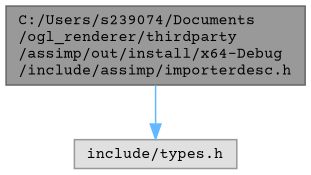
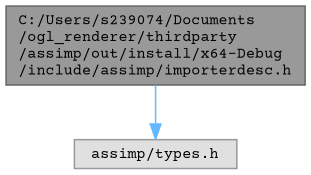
node "include/types.h": label "include/types.h" -> "assimp/types.h"
